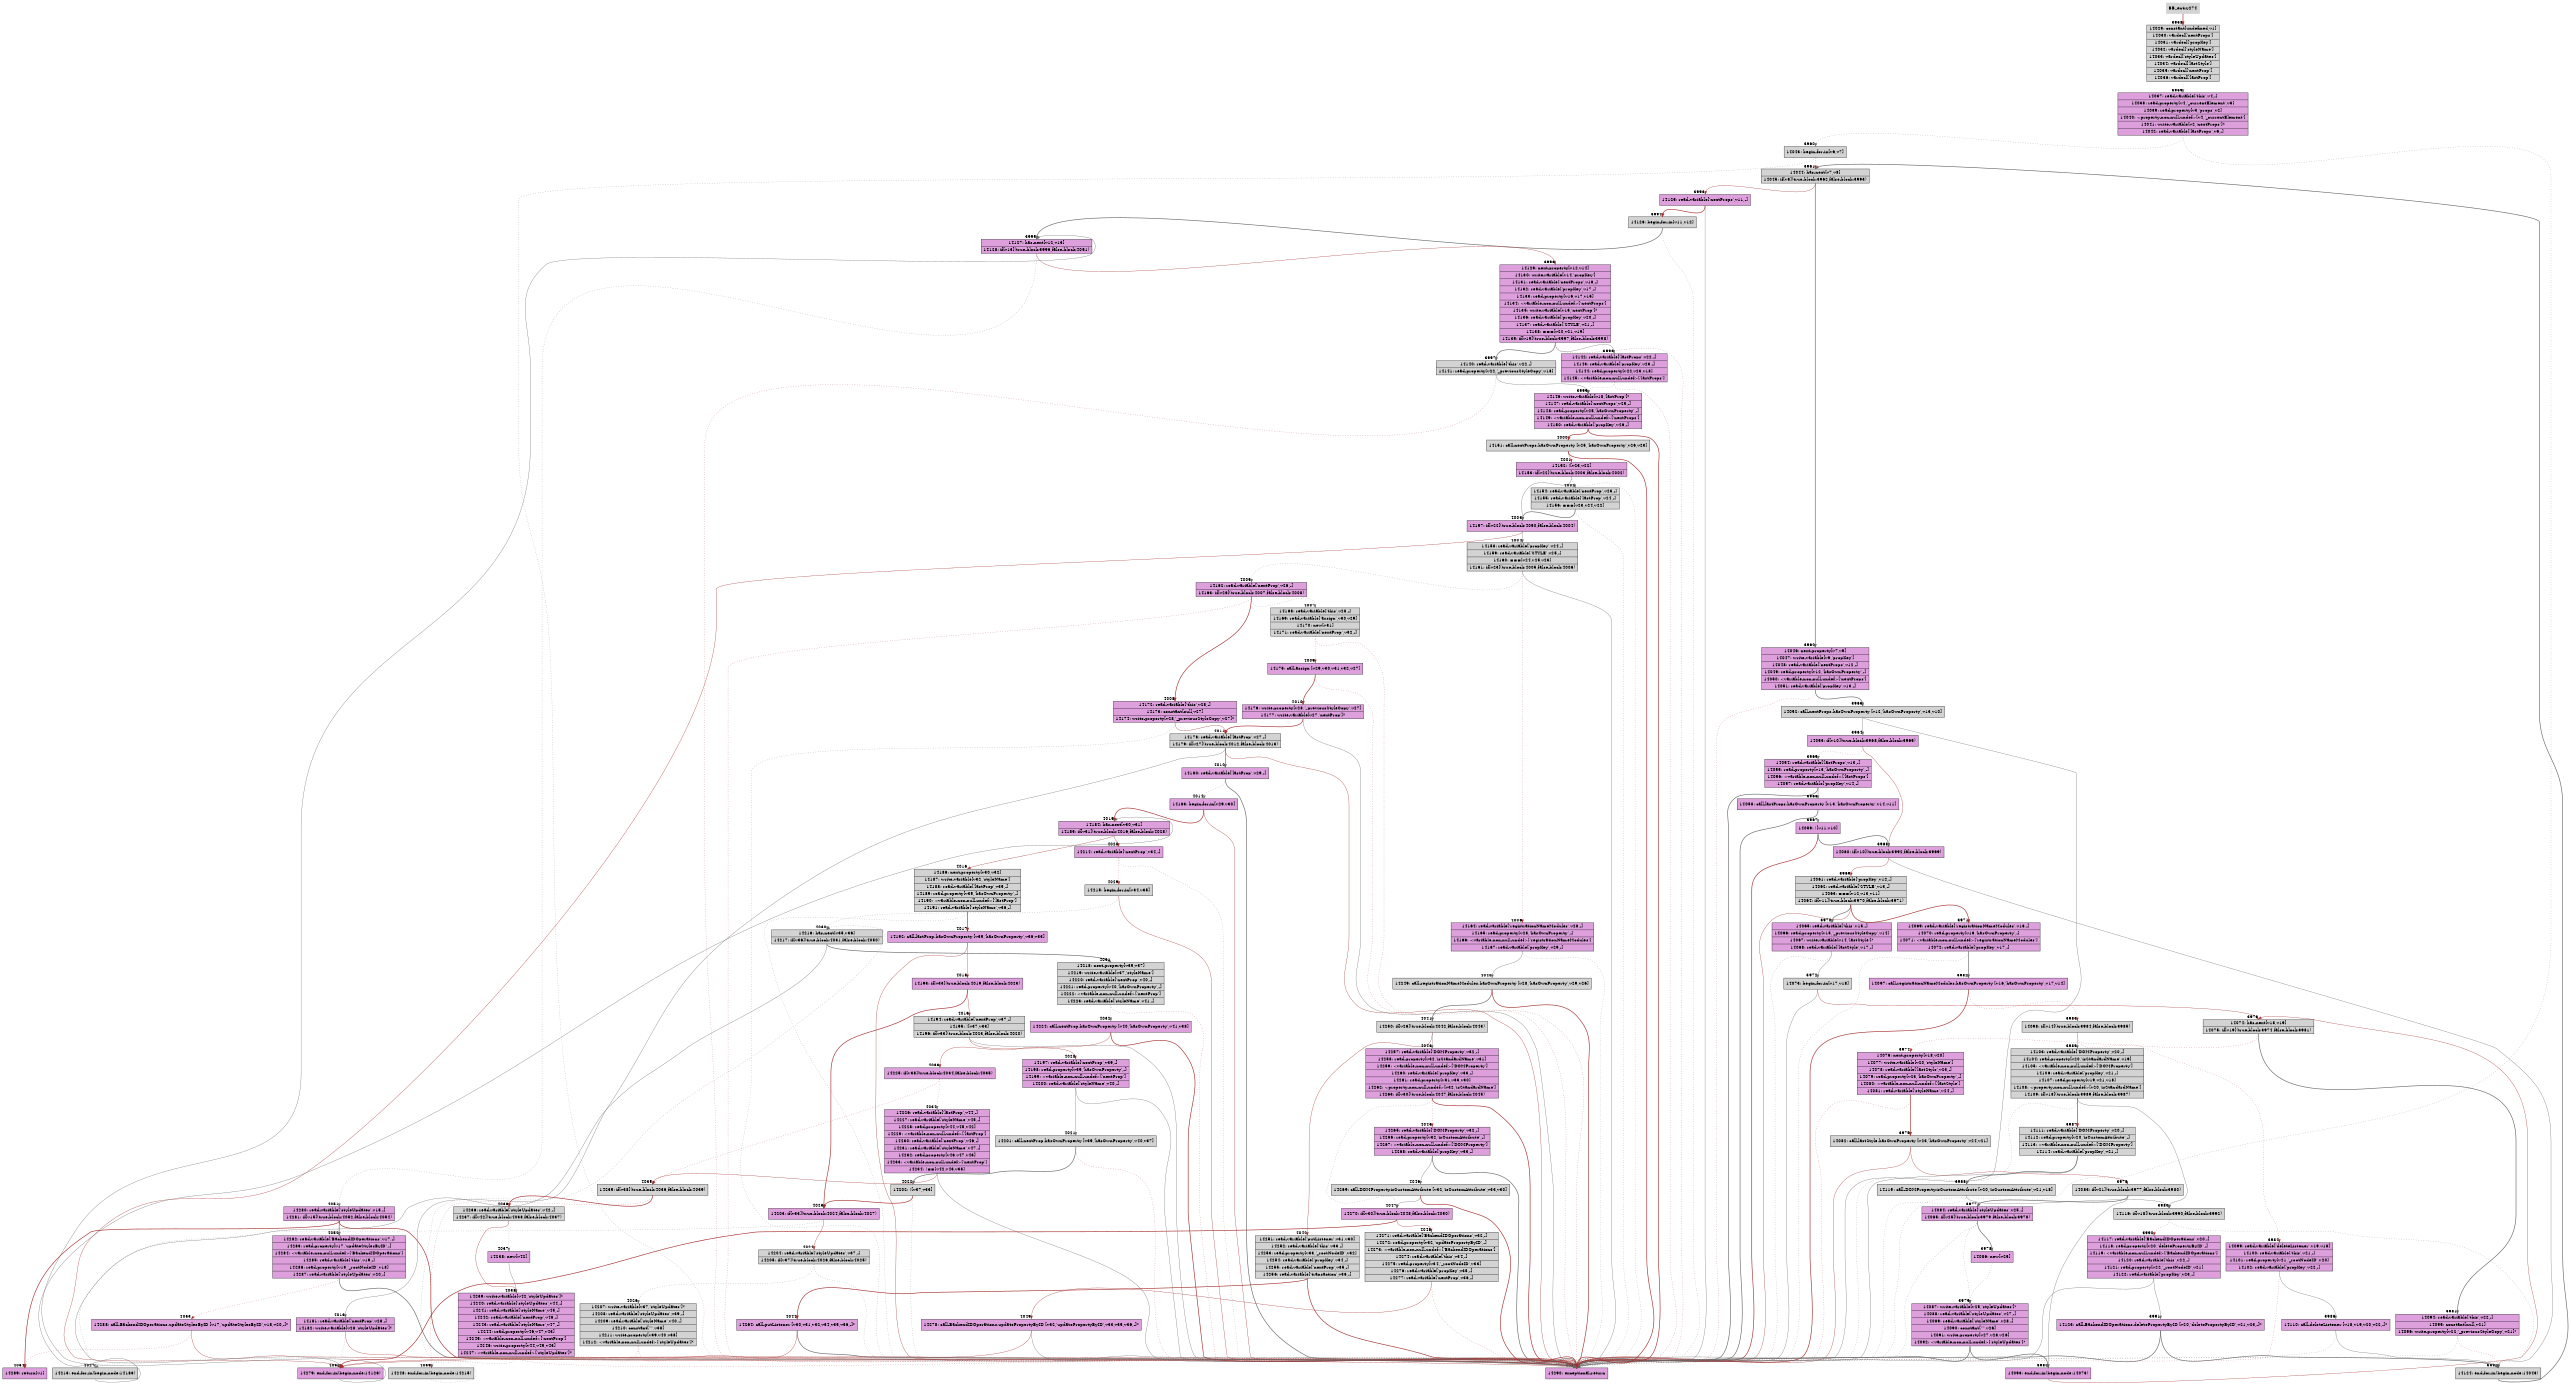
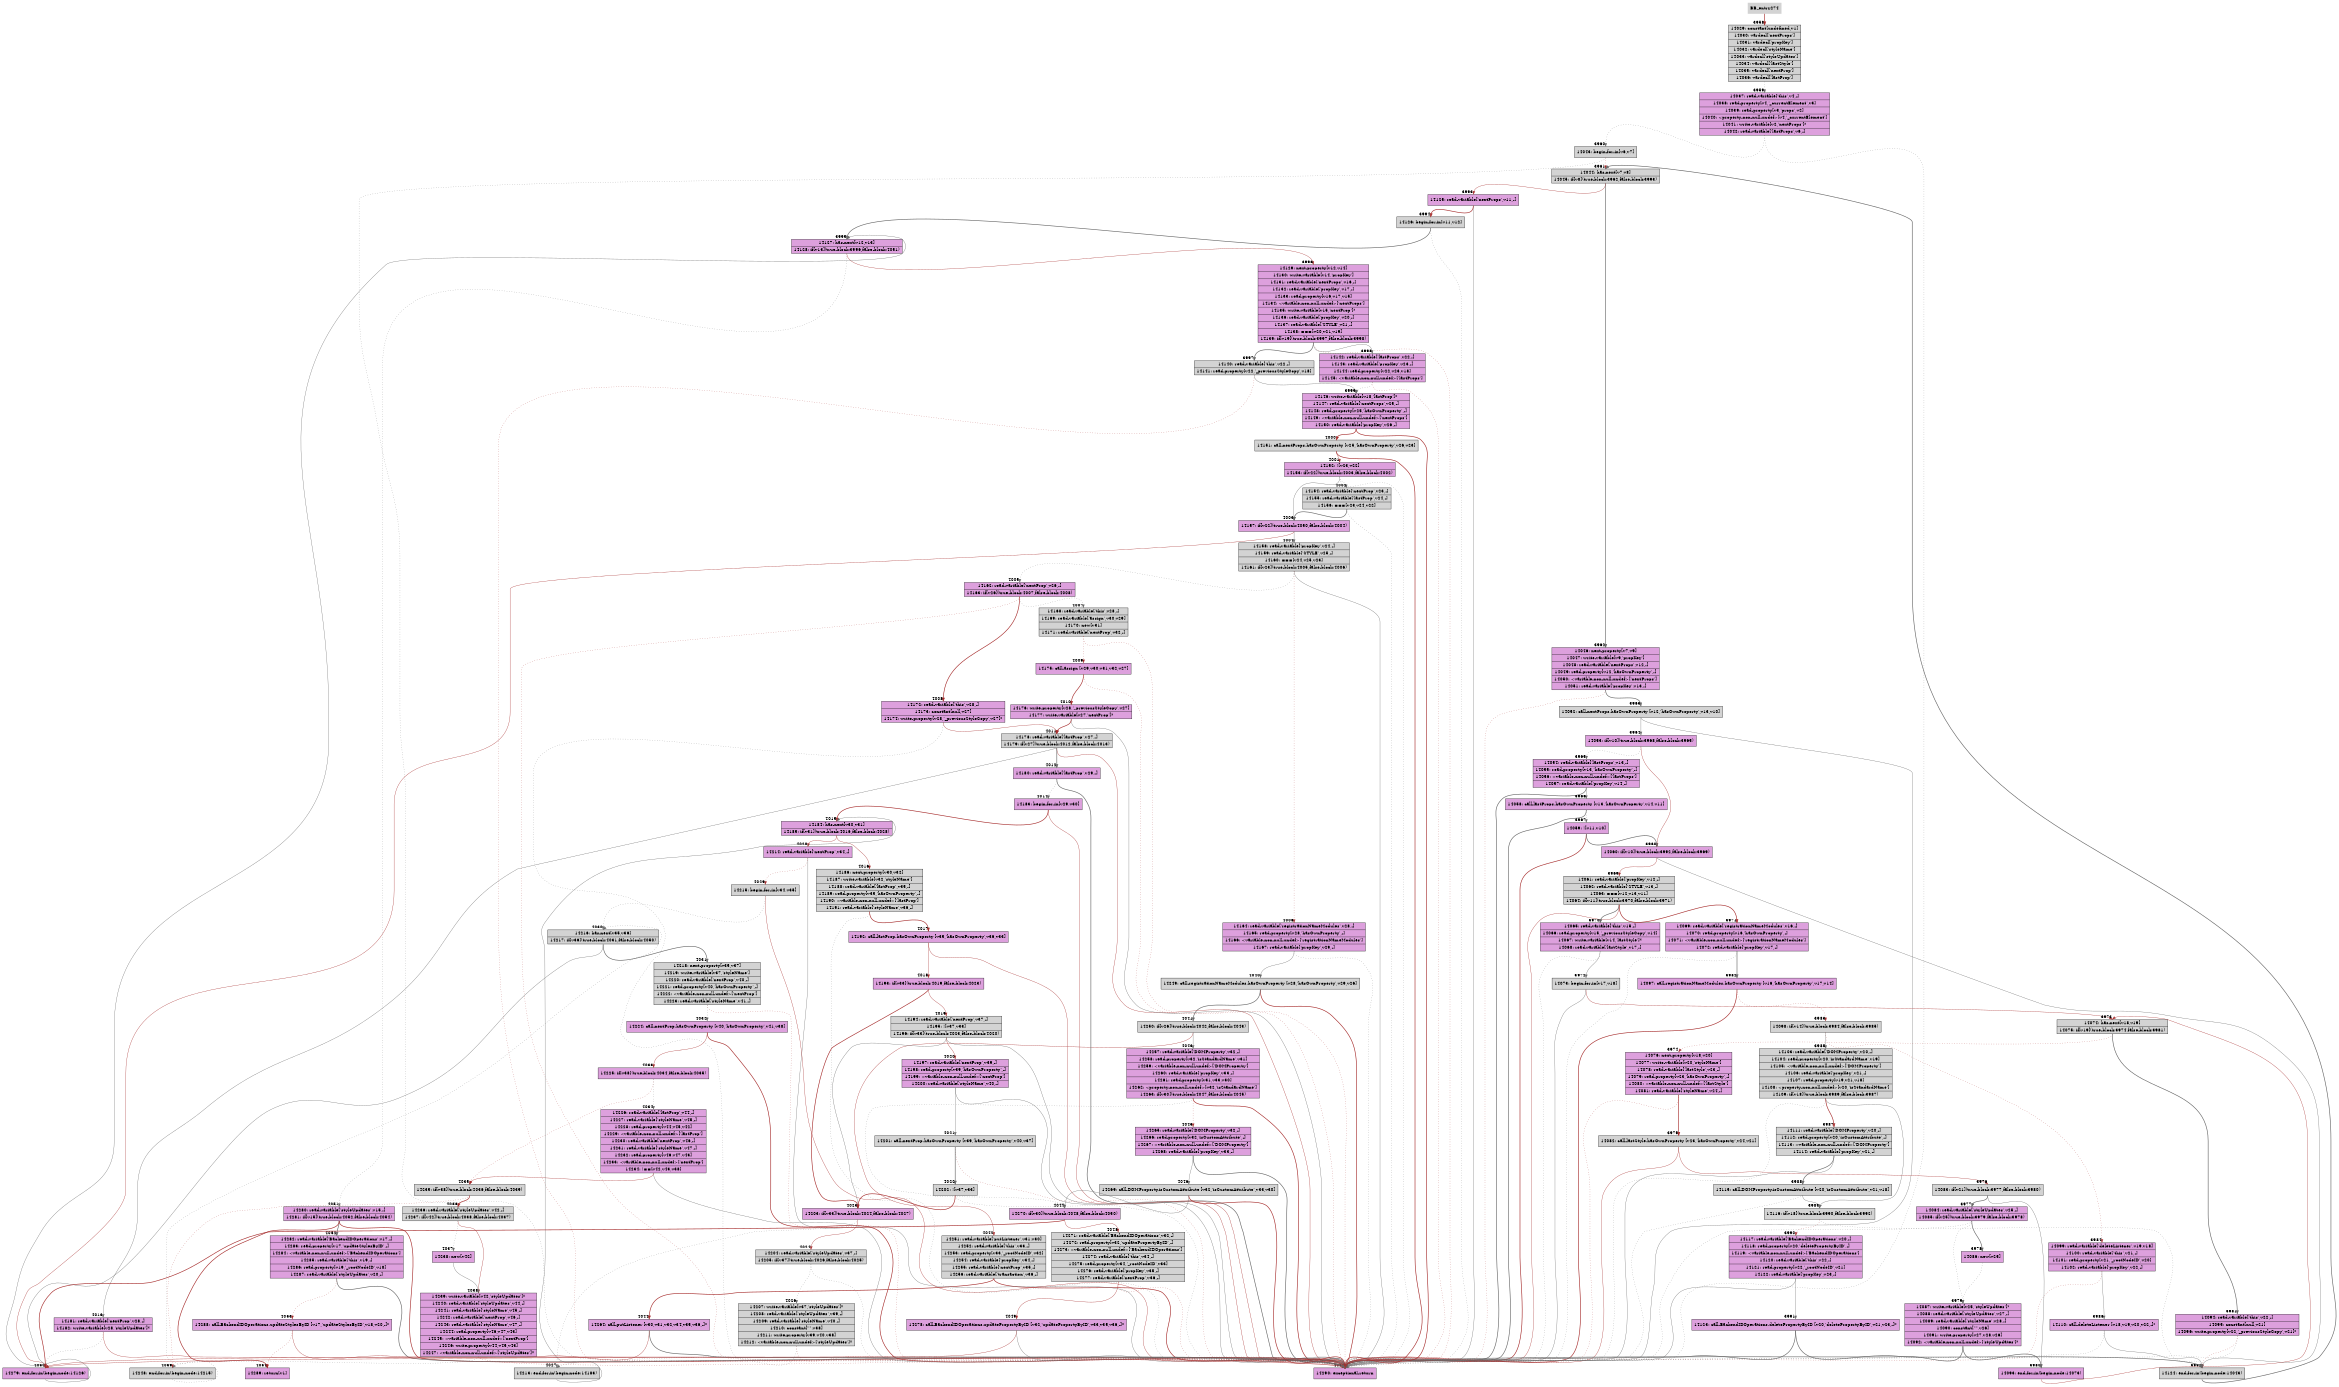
edge "14194: read-variable['nextProp',v37,-]" -> "14203: if[v33](true-block:4024,false-block:4027)": added
edge "14214: read-variable['nextProp',v34,-]" -> "14290: exceptional-return": style dotted -> solid
